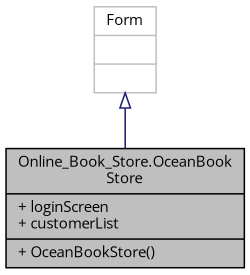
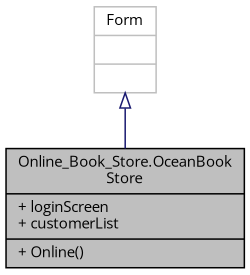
node "Online_Book_Store.OceanBook": text "+ OceanBookStore()" -> "+ Online()"
